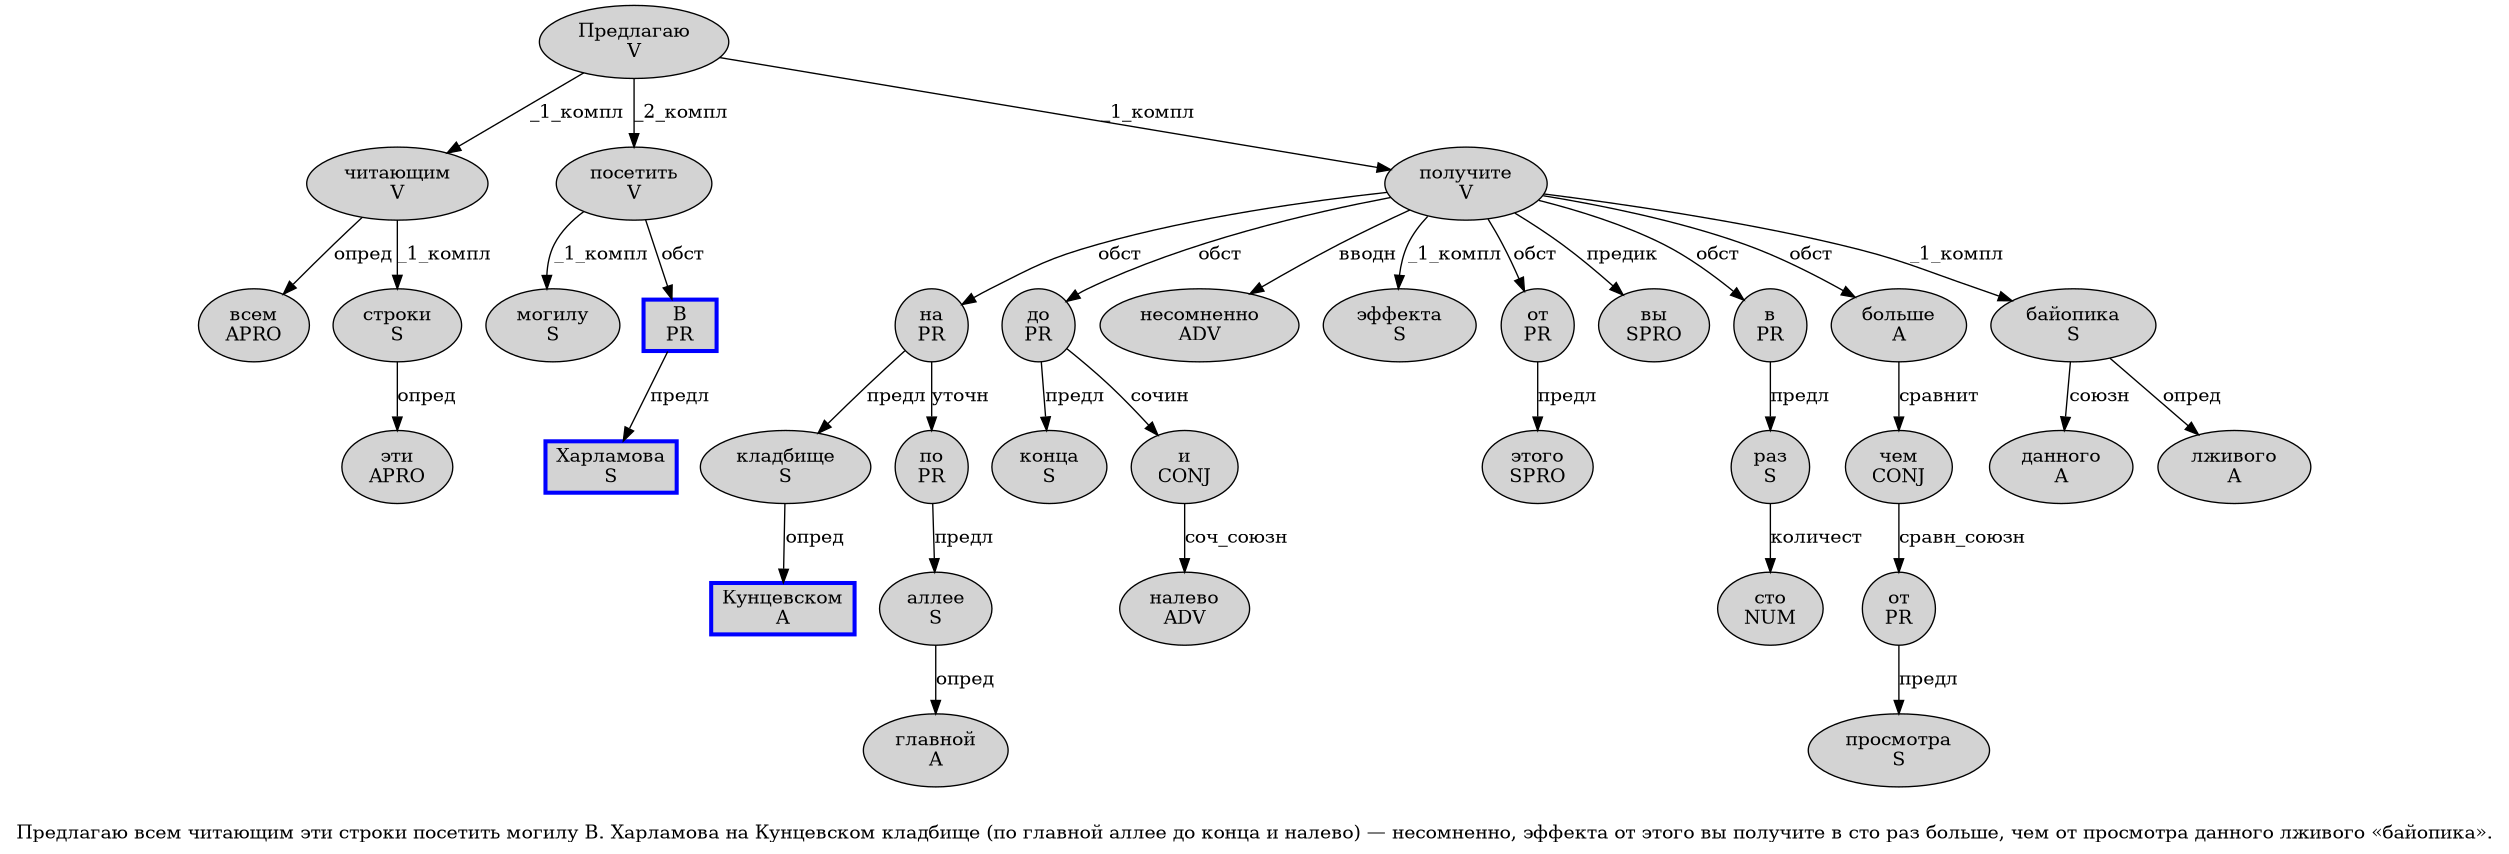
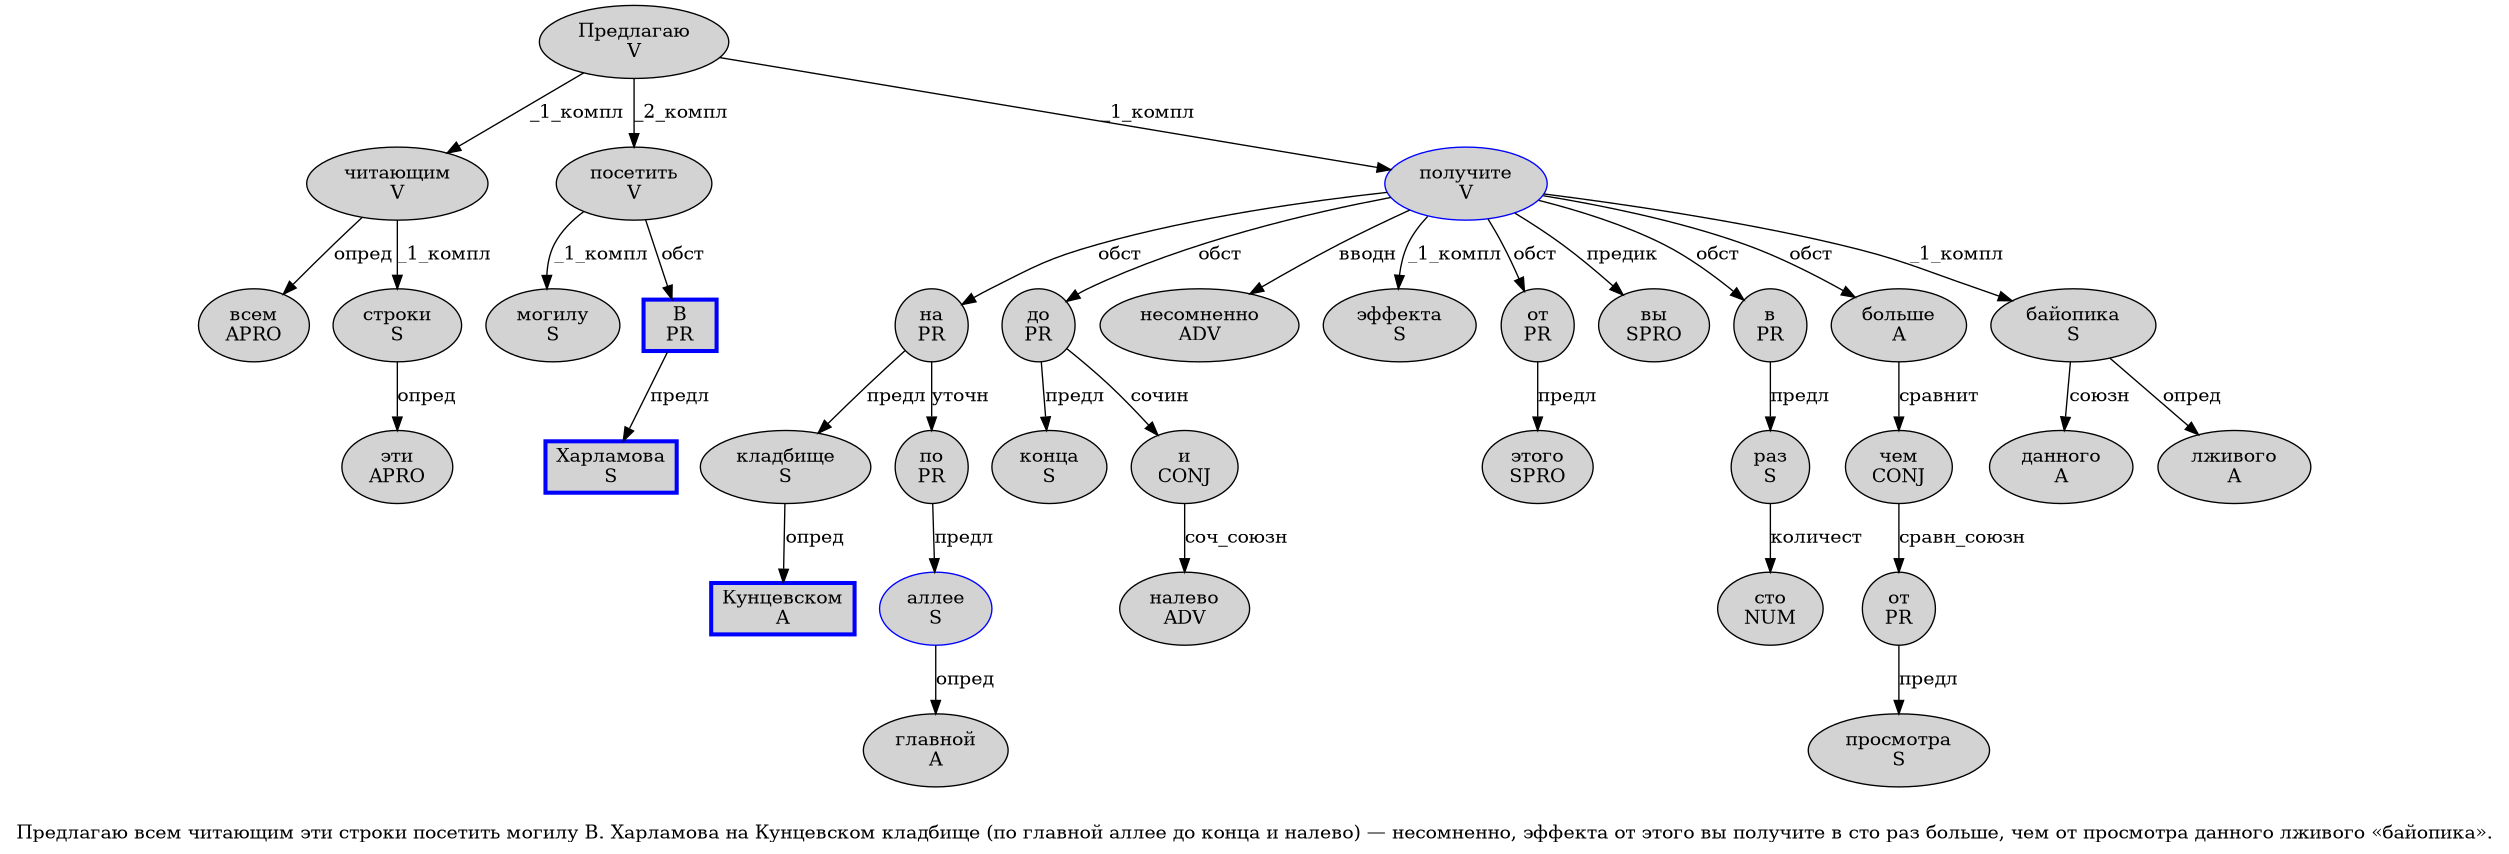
node "получите V": color black -> blue
node "аллее S": color black -> blue
